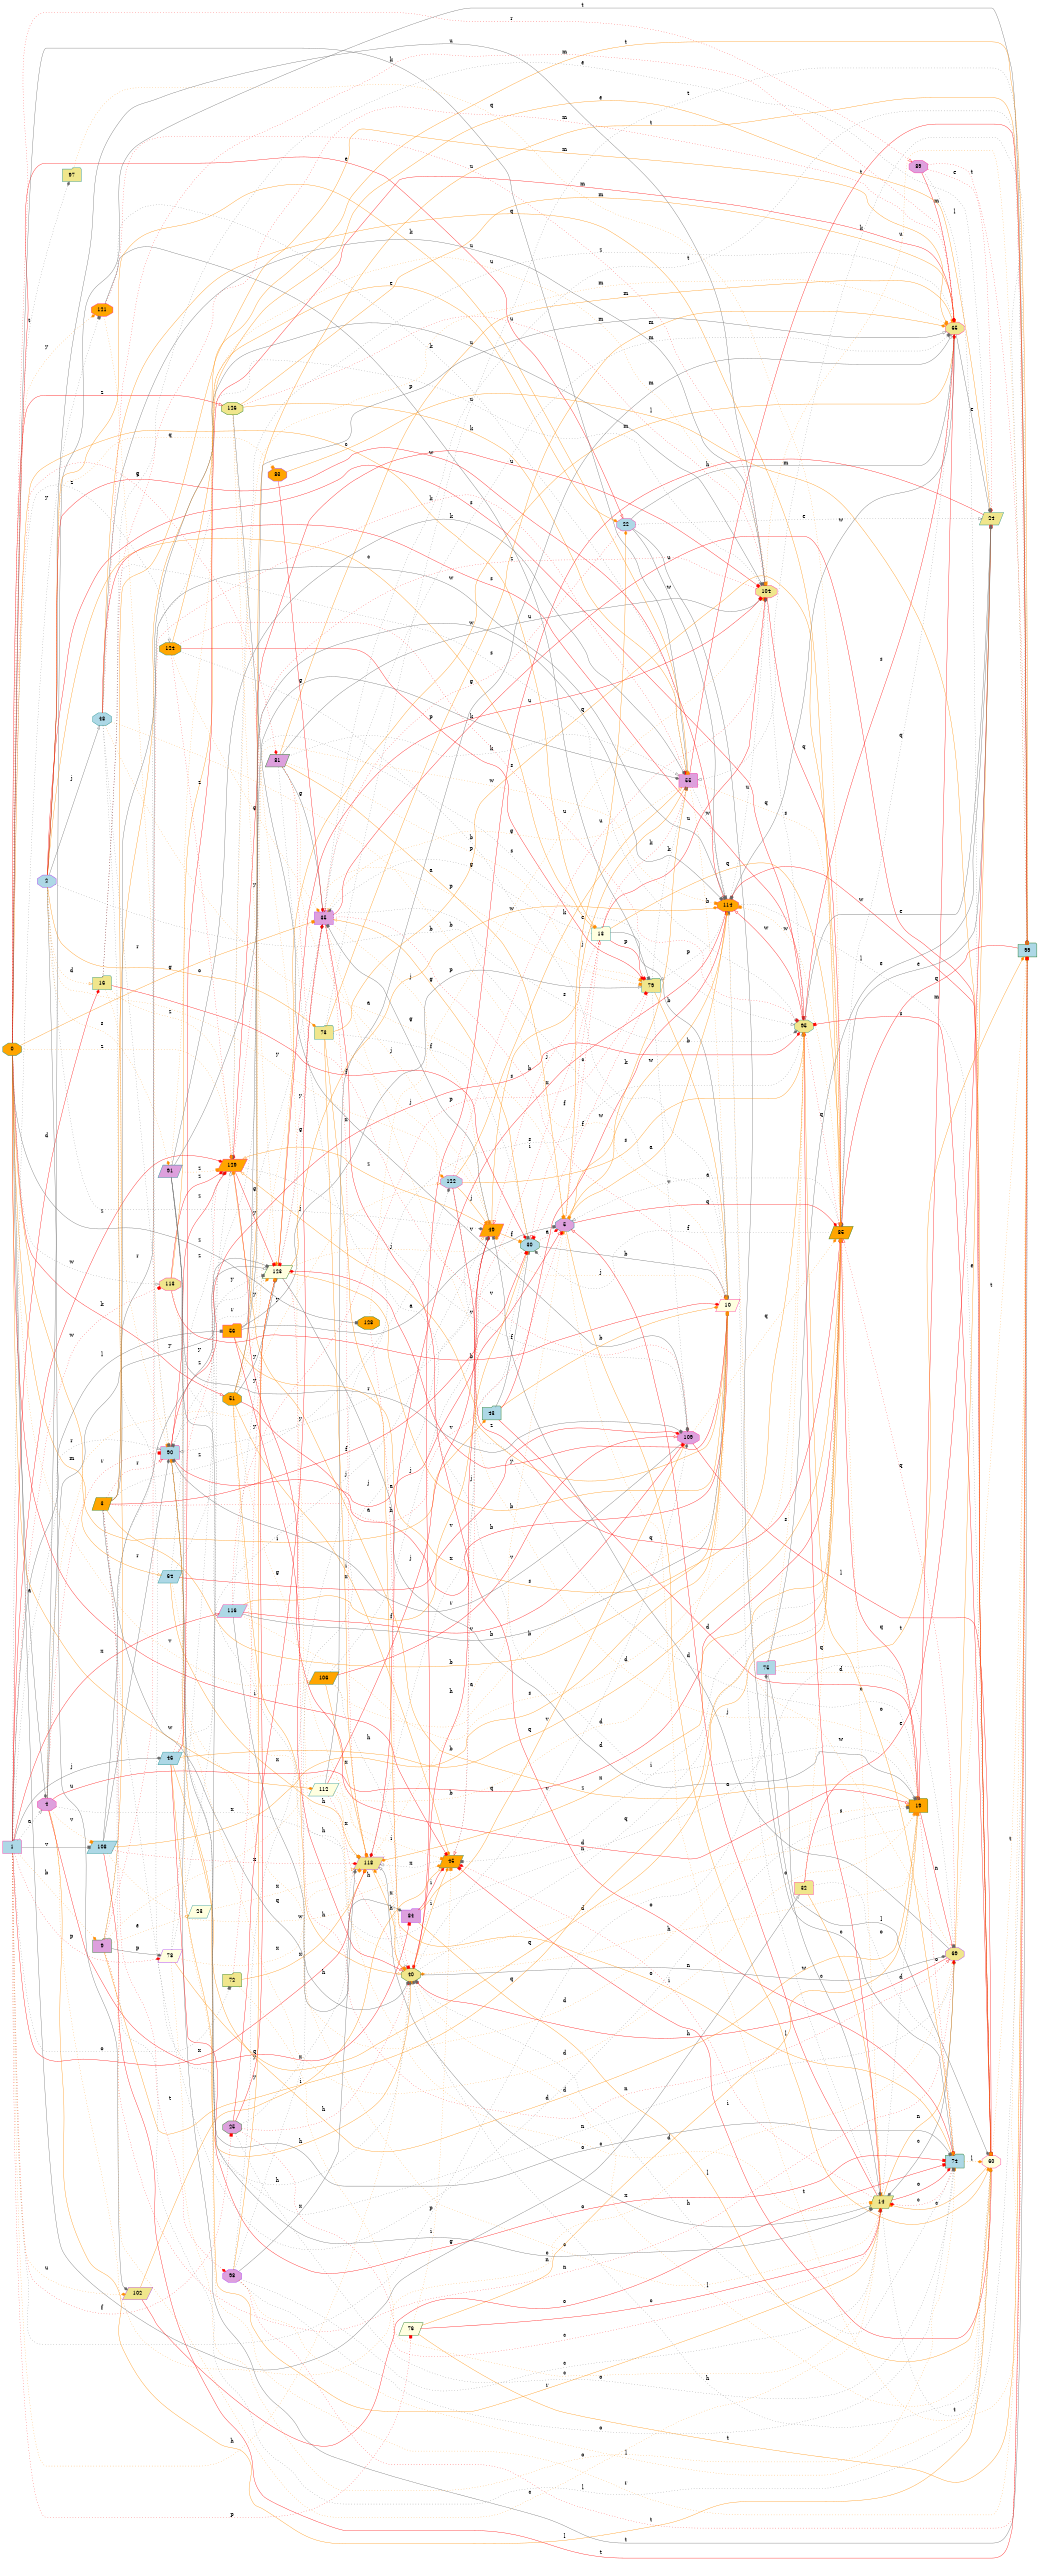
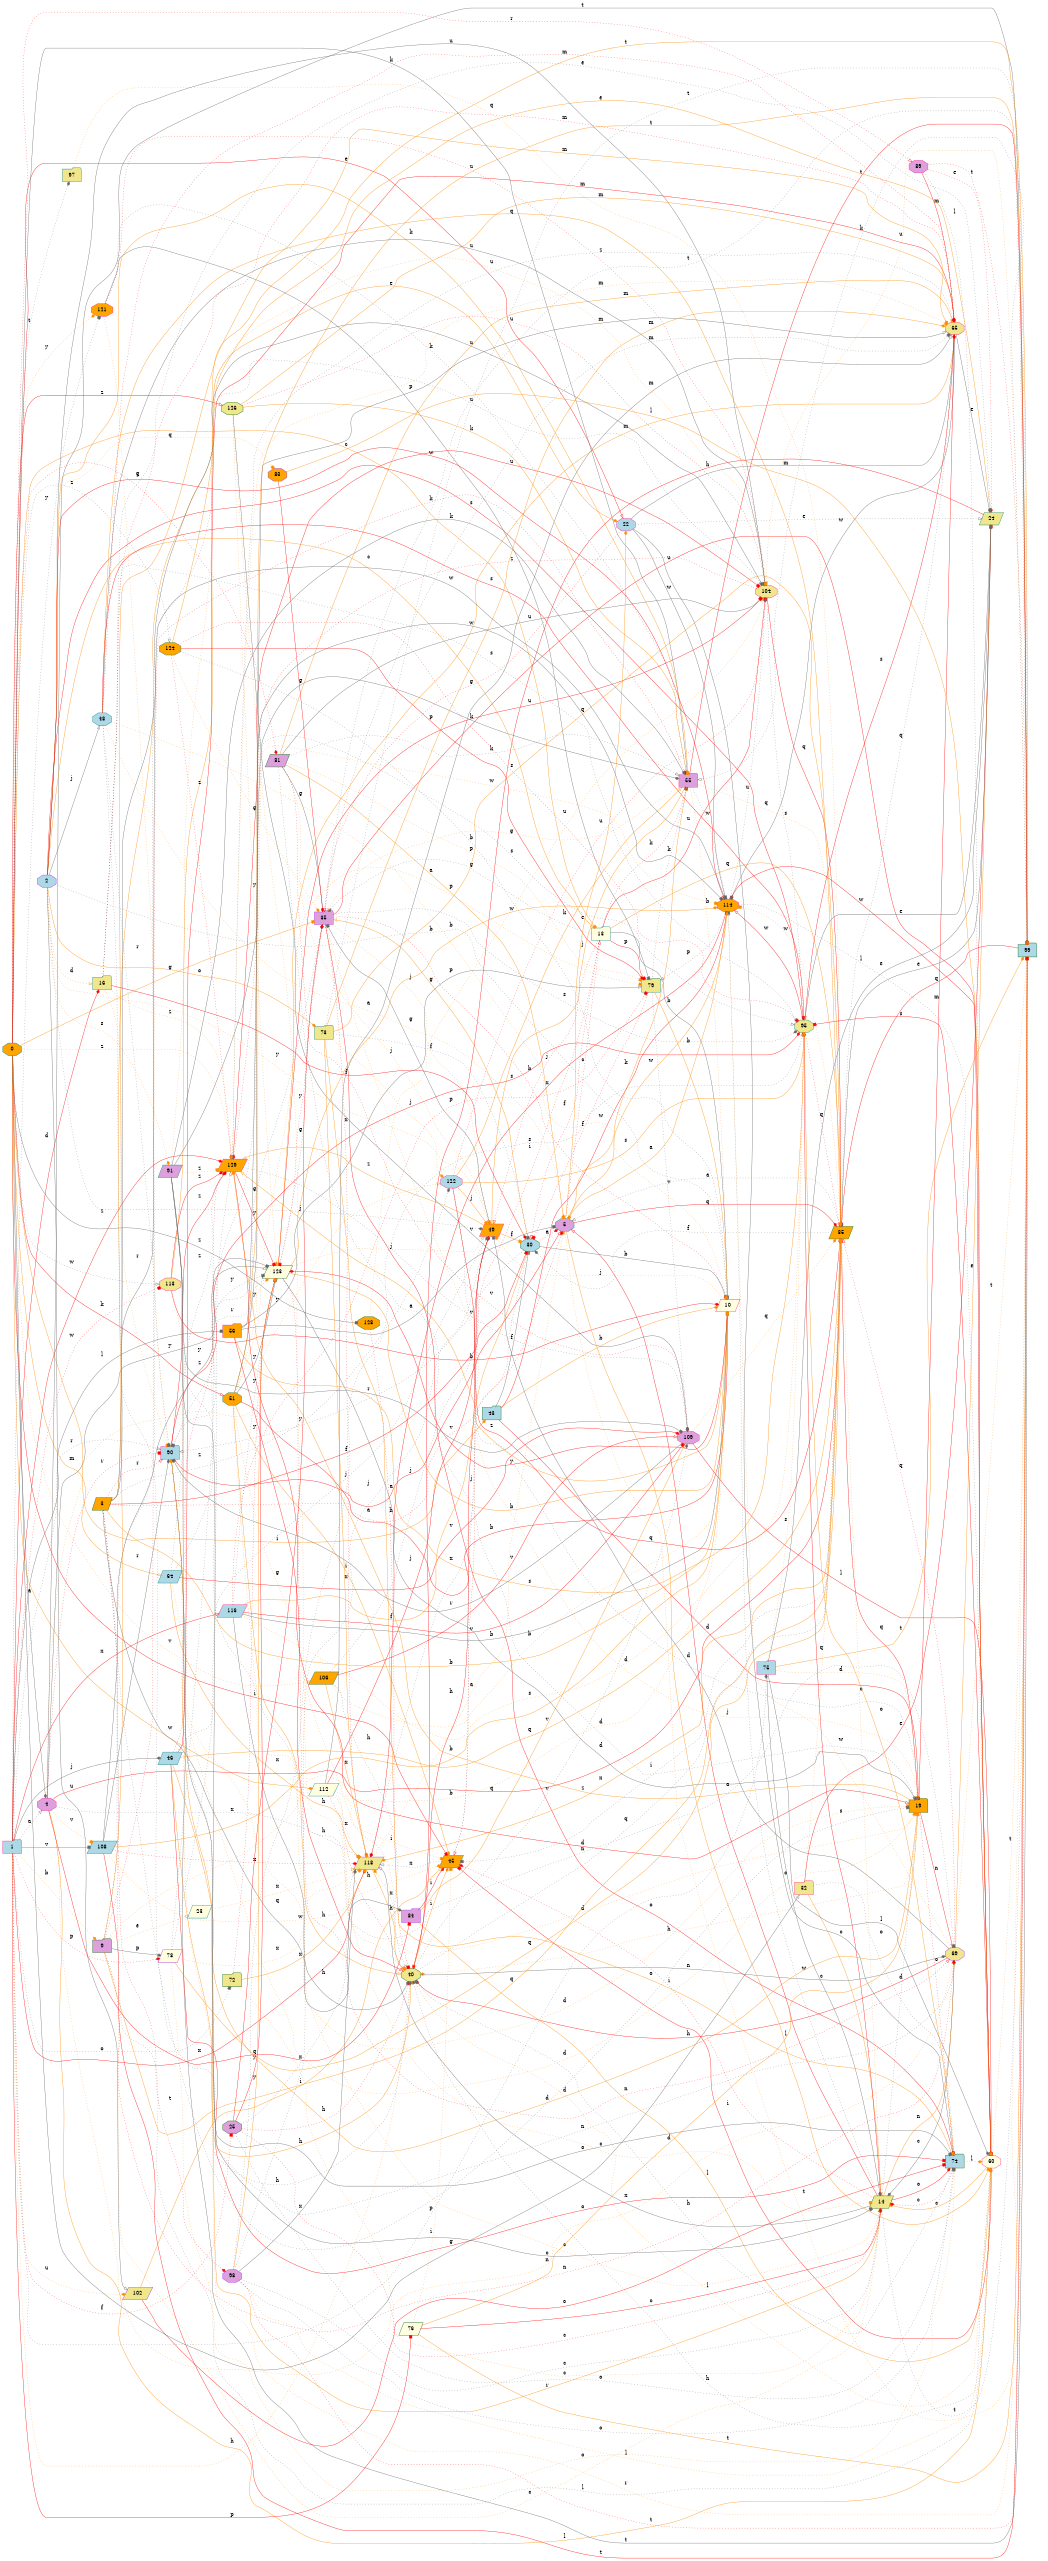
edge "2" -> "102": arrowhead diamond -> onormal
edge "1" -> "76": style dotted -> solid
